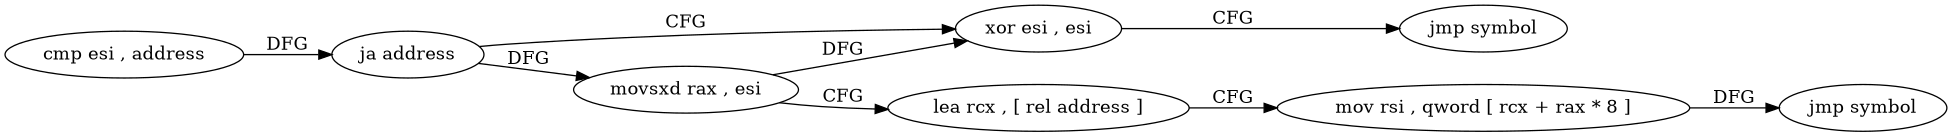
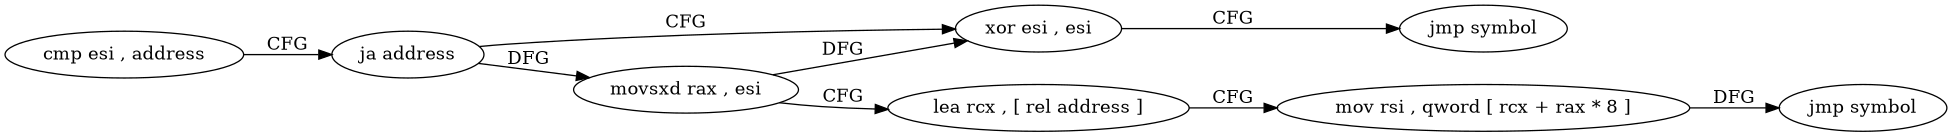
edge "cmp esi , address" -> "ja address": label "DFG" -> "CFG"
